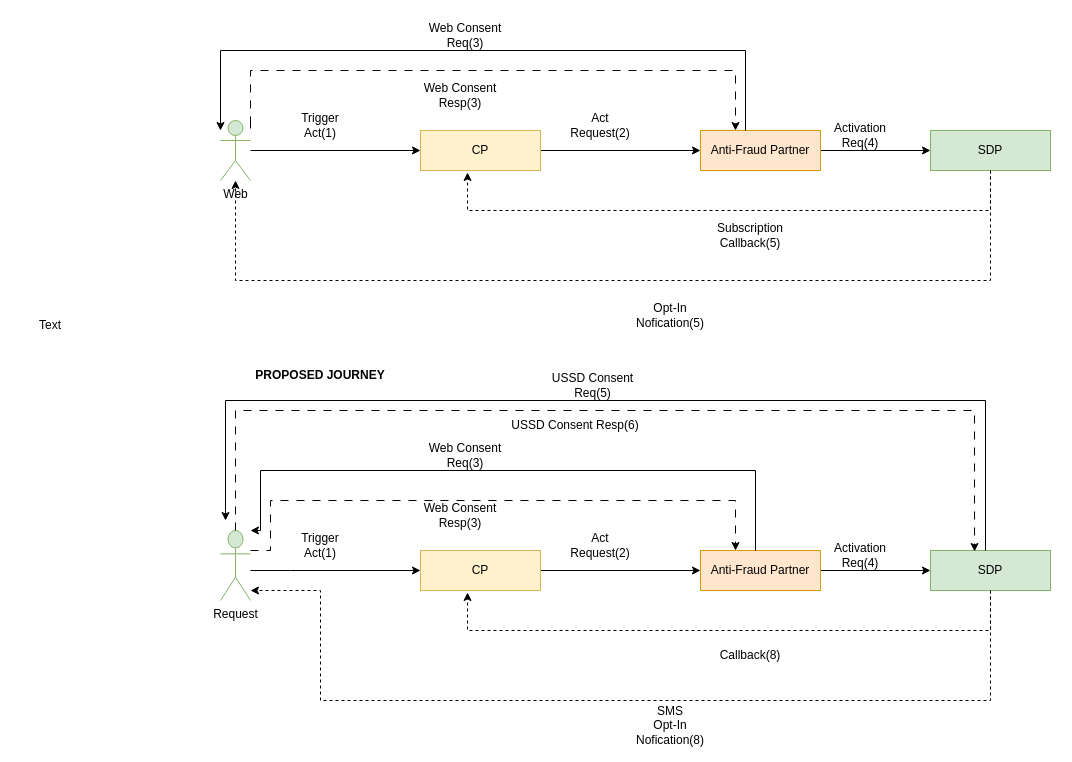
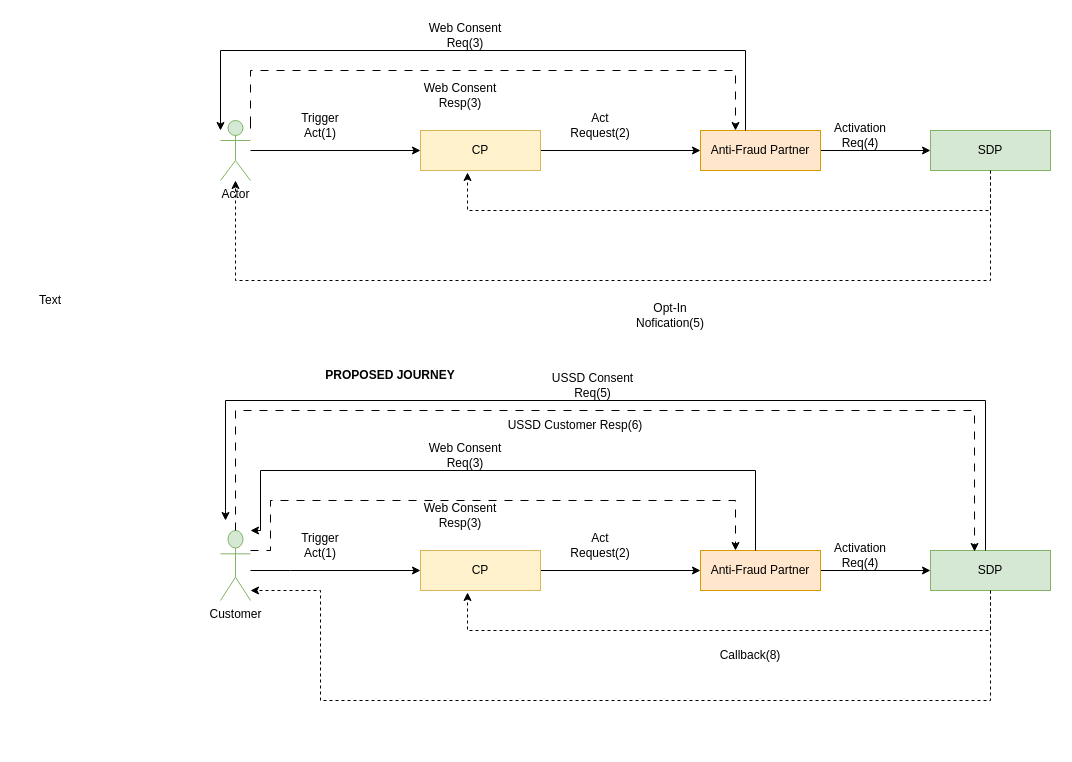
node "Web": label "Web" -> "Actor"
node "Subscription Callback(5)": removed
node "Text": moved (51, 326) -> (51, 301)
node "PROPOSED JOURNEY": moved (321, 376) -> (391, 376)
node "USSD Consent Resp(6)": label "USSD Consent Resp(6)" -> "USSD Customer Resp(6)"
node "Request": label "Request" -> "Customer"
node "SMS Opt-In Nofication(8)": removed
